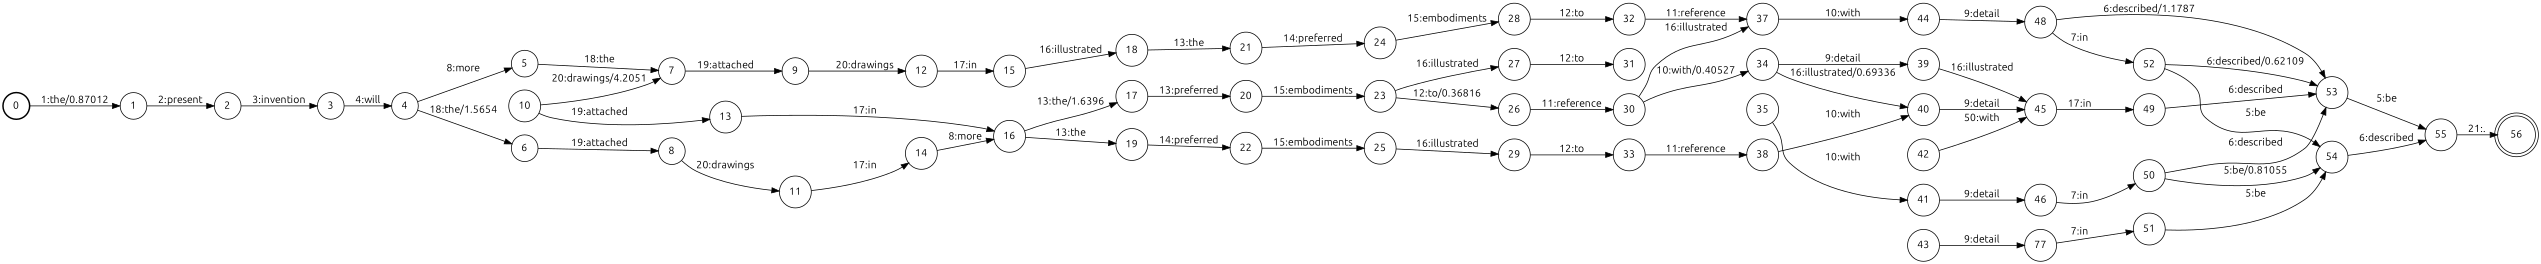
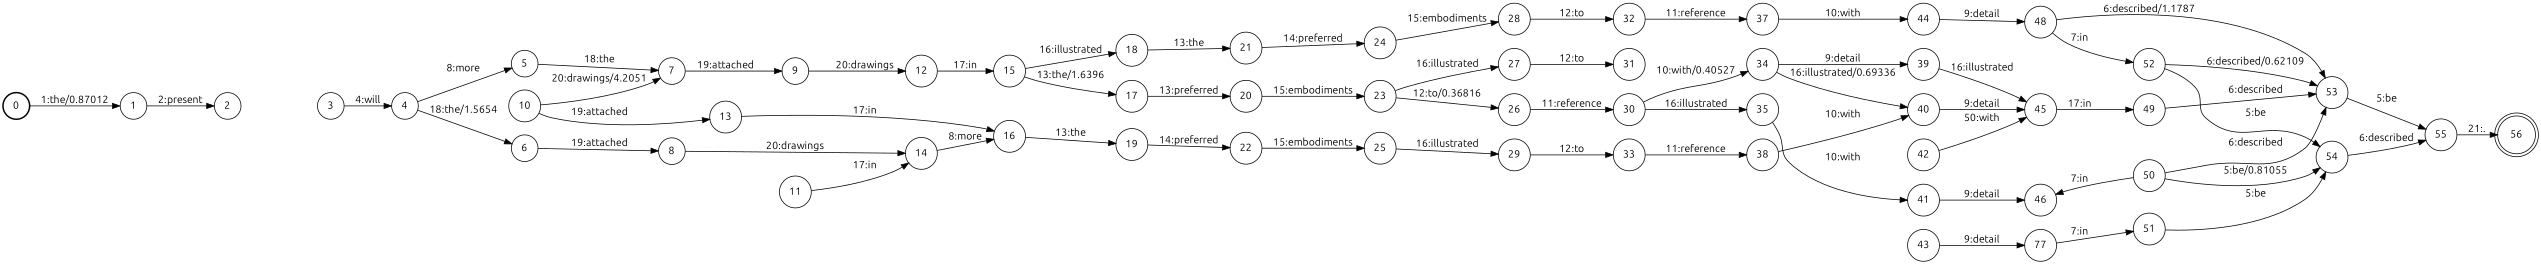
edge "30" -> "37": now "30" -> "35"
edge "2" -> "3": removed, label "3:invention"
edge "16" -> "17": now "15" -> "17"
edge "8" -> "11": now "8" -> "14"
edge "46" -> "50": reversed
